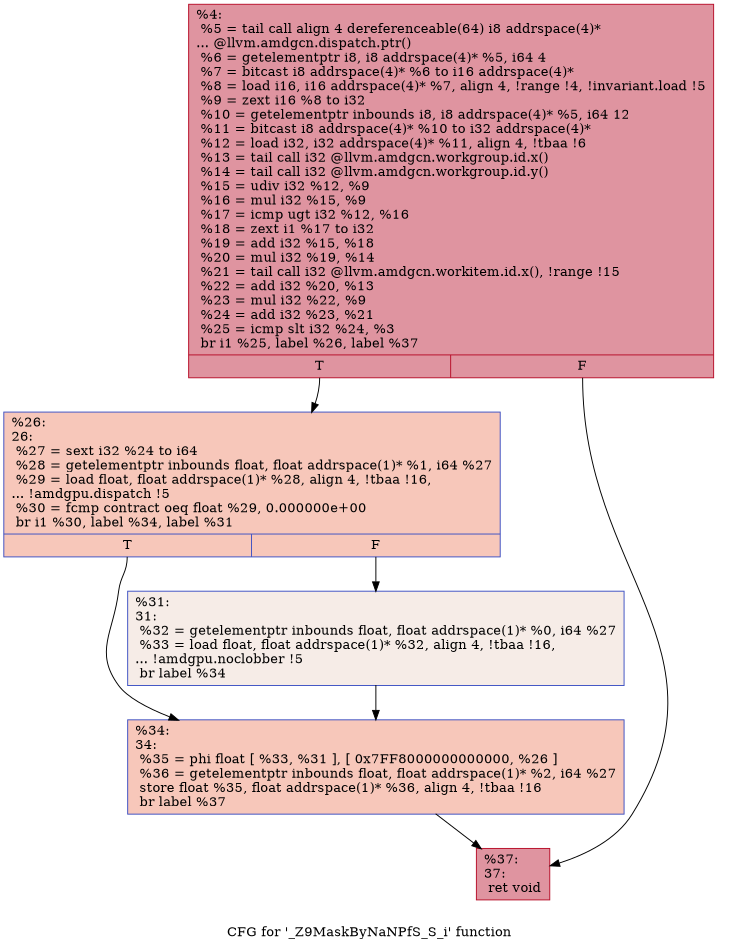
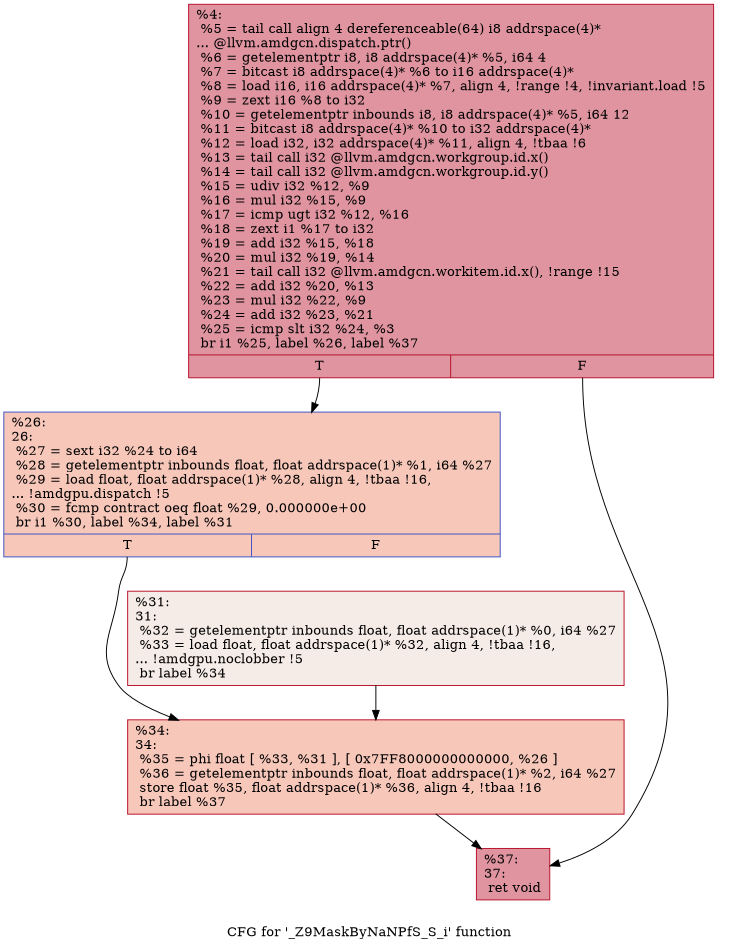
edge "%26:" -> "%31:": removed
node "%31:": color #3d50c3ff -> #b70d28ff
node "%34:": color #3d50c3ff -> #b70d28ff
